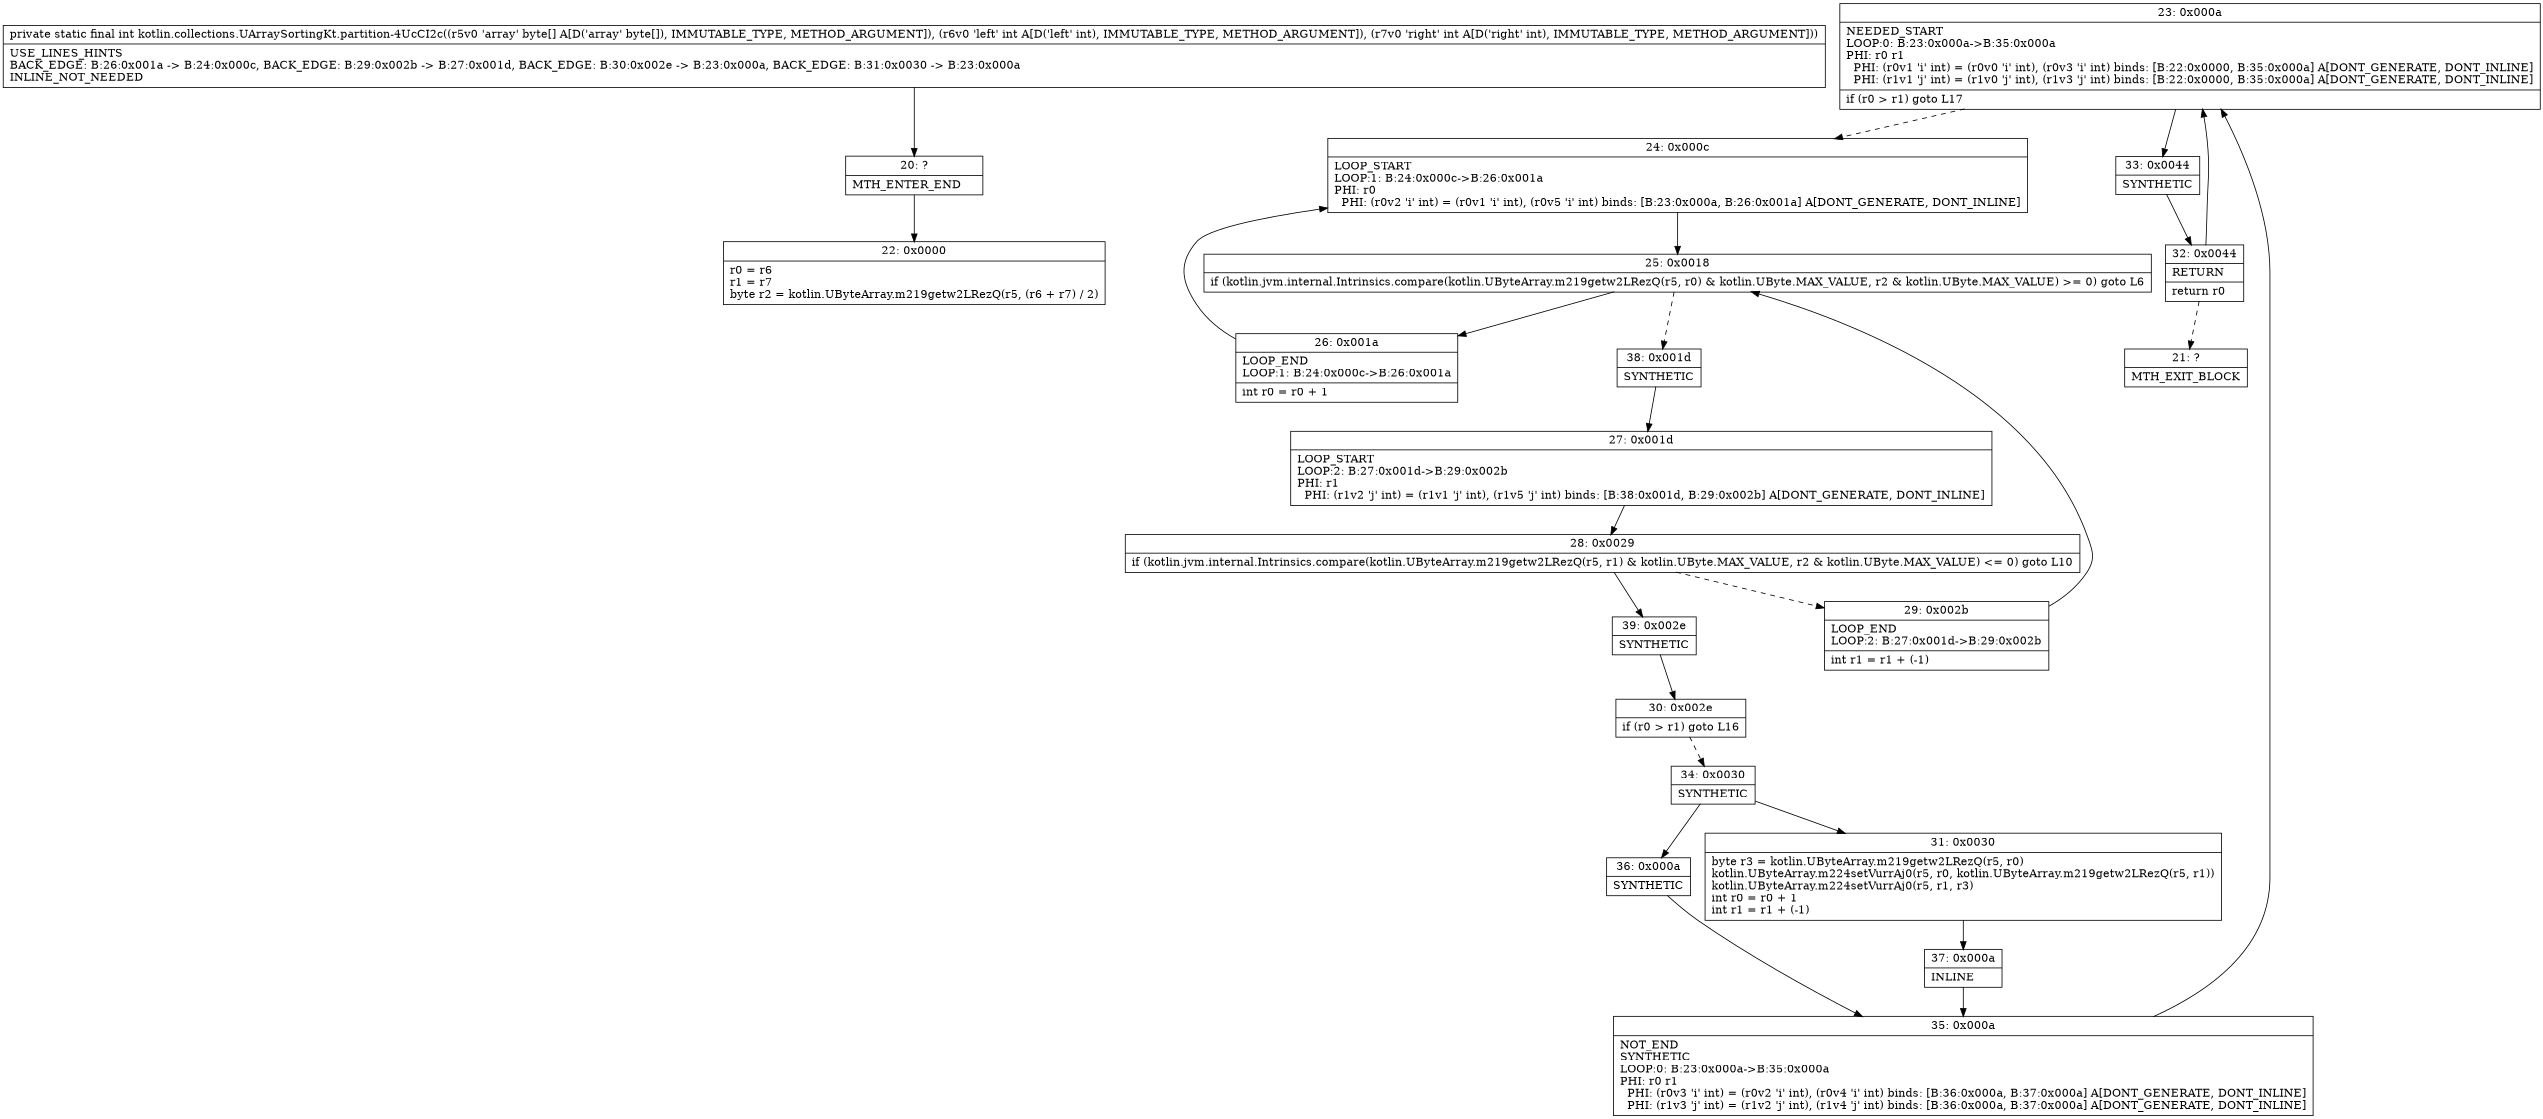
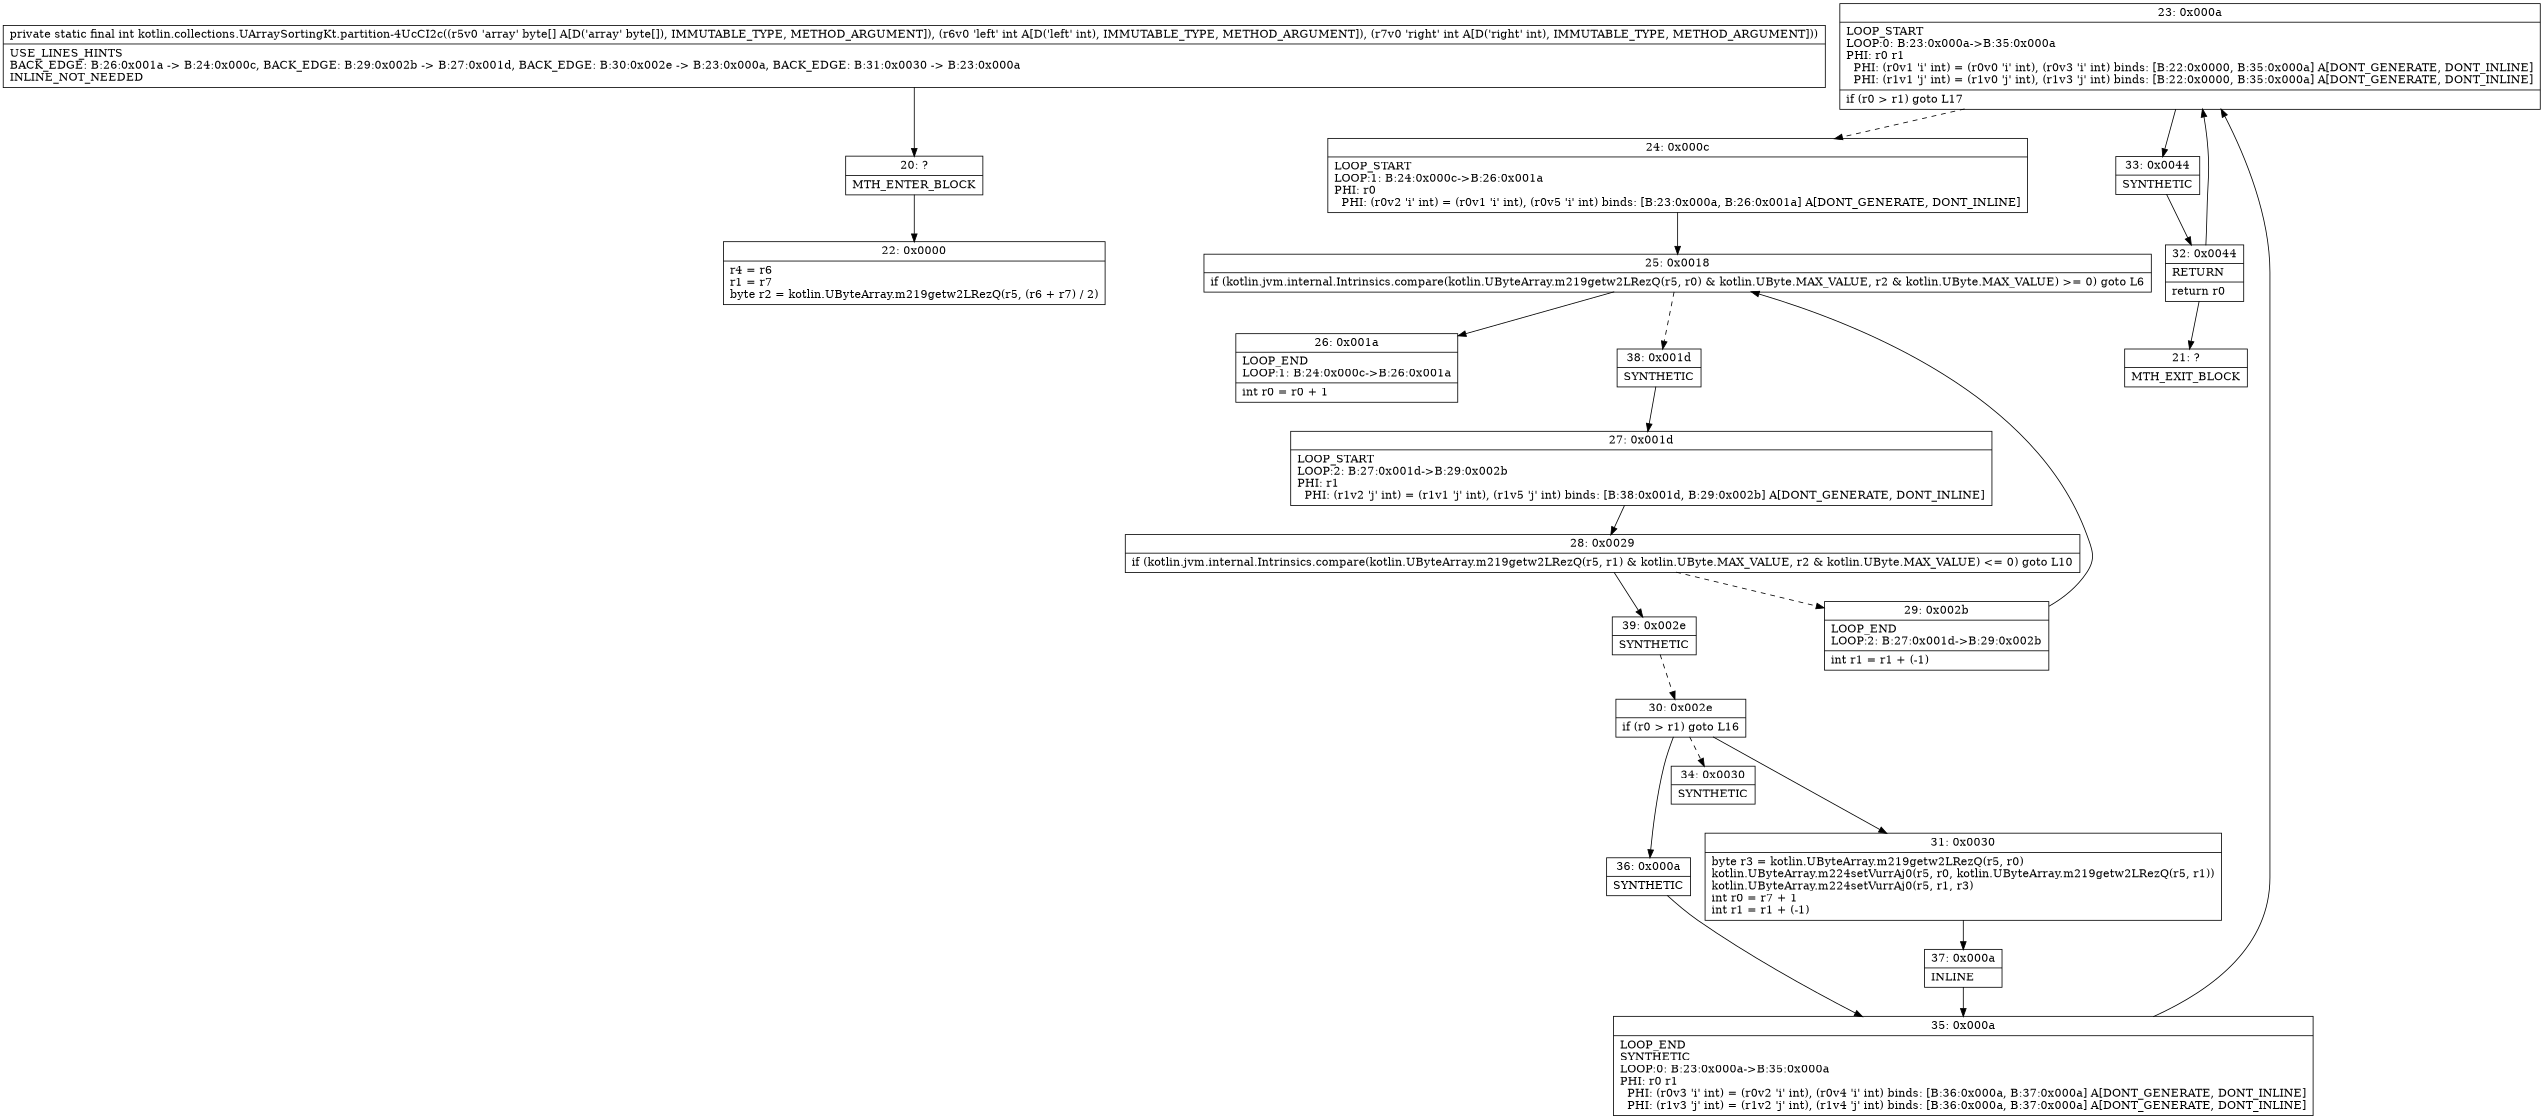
node "23: 0x000a": text "NEEDED_START" -> "LOOP_START"
node "20: ?": text "MTH_ENTER_END" -> "MTH_ENTER_BLOCK"
edge "26: 0x001a" -> "24: 0x000c": removed
node "22: 0x0000": text "r0 = r6" -> "r4 = r6"
edge "32: 0x0044" -> "21: ?": style dashed -> solid
edge "39: 0x002e" -> "30: 0x002e": style solid -> dashed
edge "34: 0x0030" -> "31: 0x0030": now "30: 0x002e" -> "31: 0x0030"
edge "34: 0x0030" -> "36: 0x000a": now "30: 0x002e" -> "36: 0x000a"
node "31: 0x0030": text "int r0 = r0 + 1" -> "int r0 = r7 + 1"
node "35: 0x000a": text "NOT_END" -> "LOOP_END"
